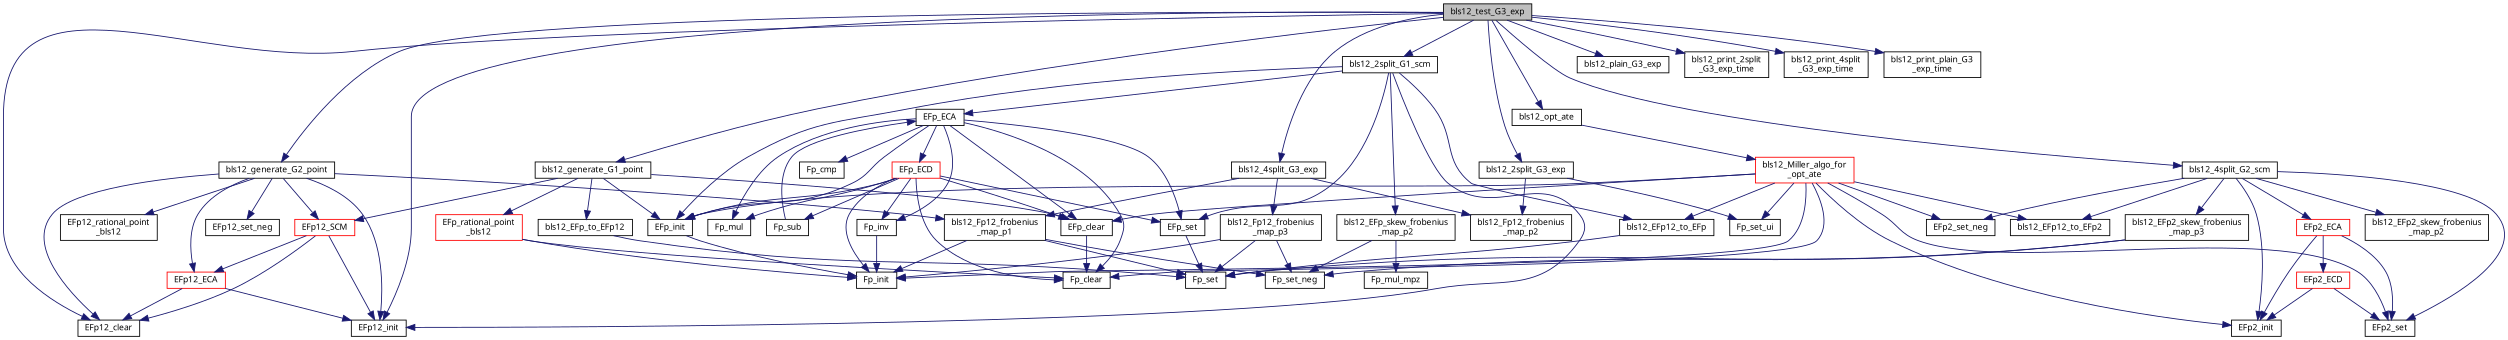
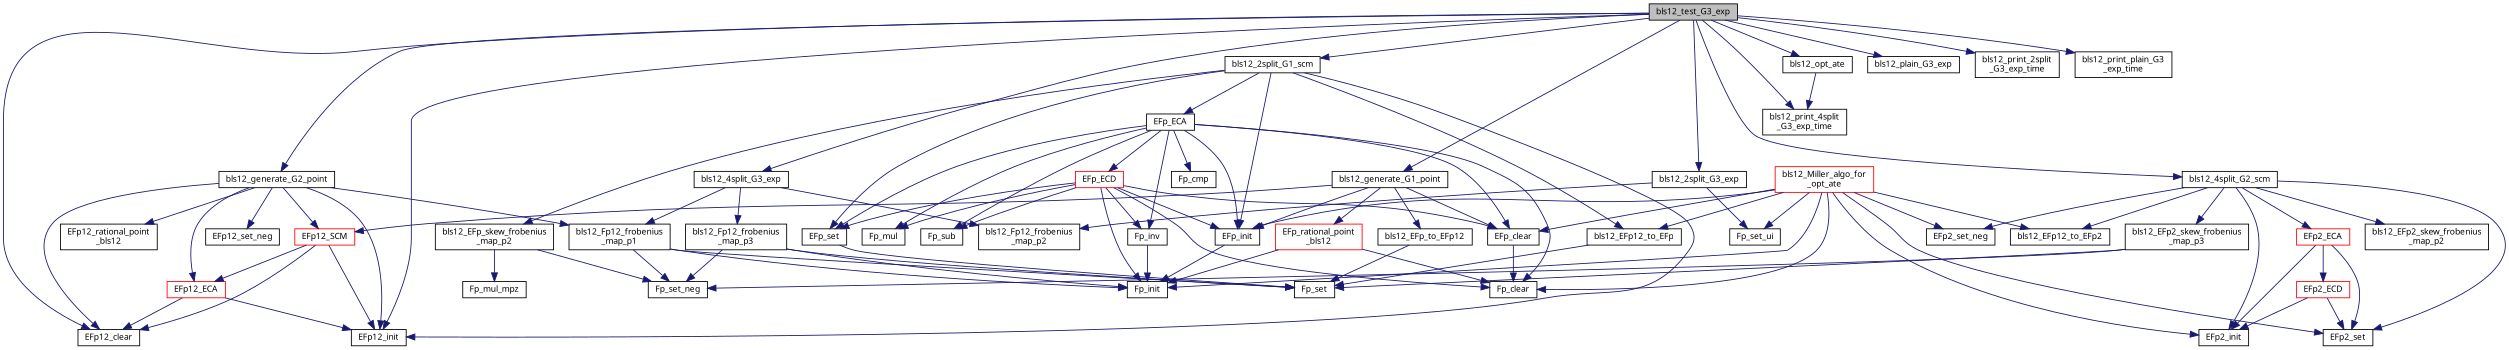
edge "bls12_opt_ate" -> "bls12_Miller_algo_for _opt_ate": now "bls12_opt_ate" -> "bls12_print_4split _G3_exp_time"
edge "Fp_sub" -> "EFp_ECA": reversed
